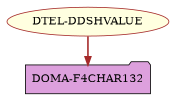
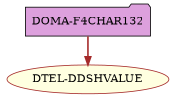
edge "DTEL-DDSHVALUE" -> "DOMA-F4CHAR132": reversed
